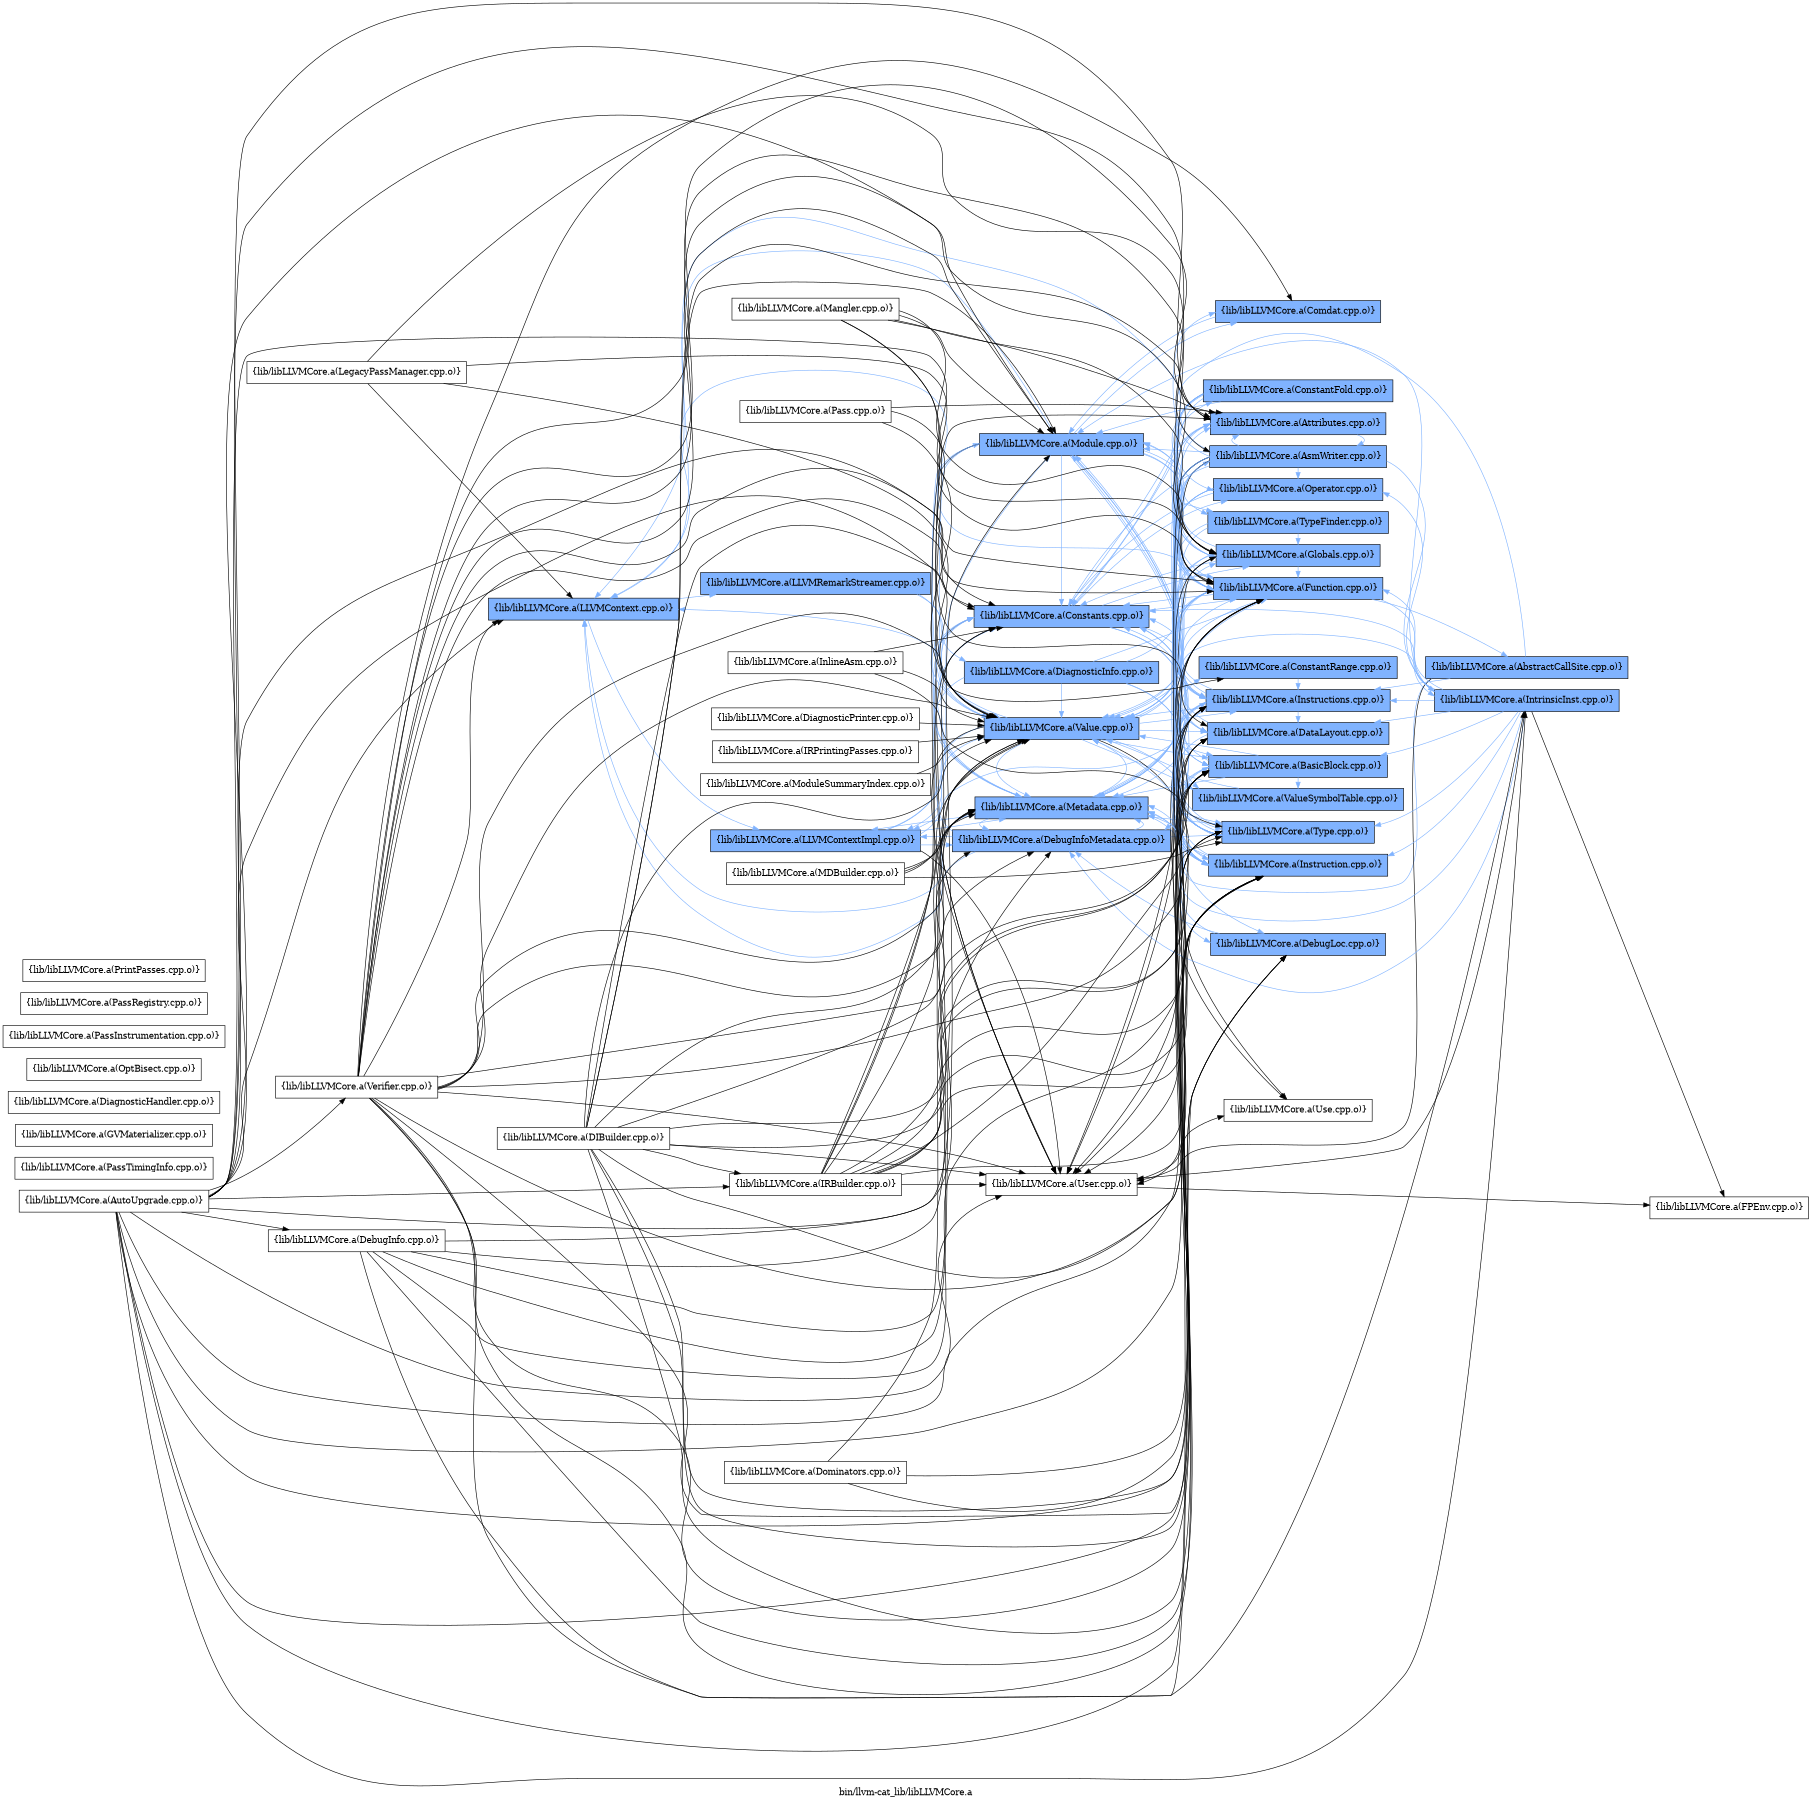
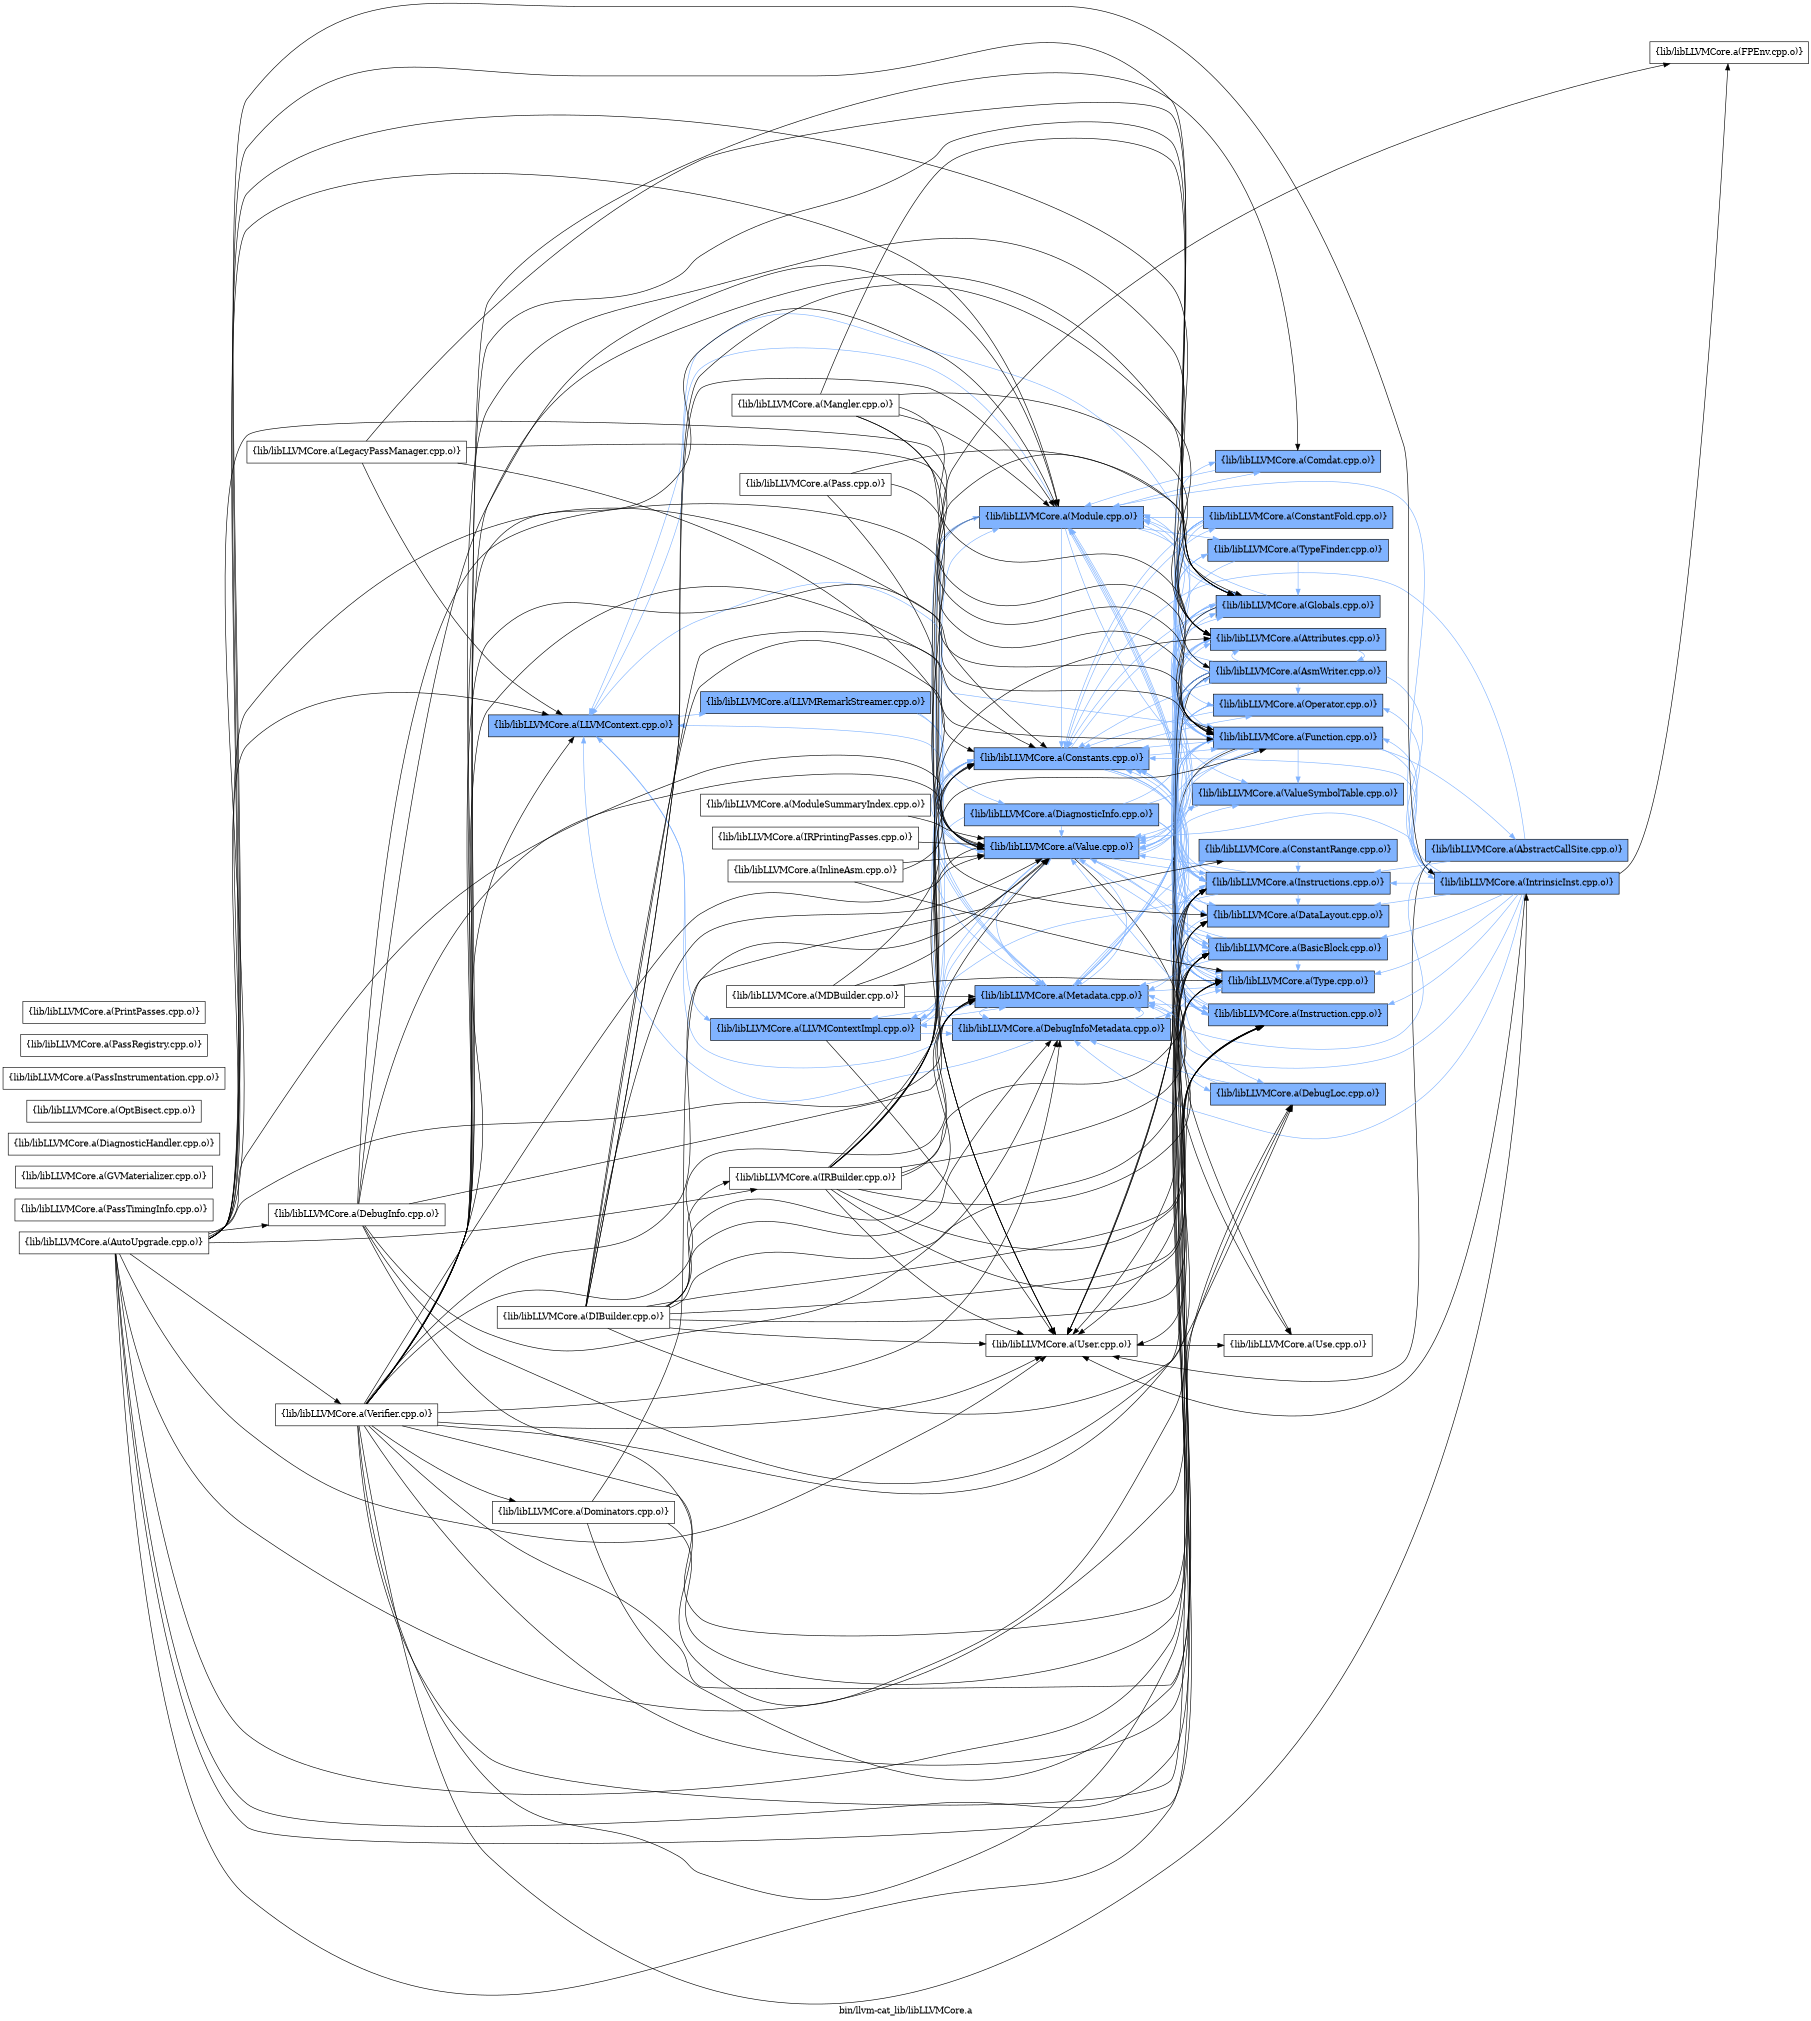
node "{lib/libLLVMCore.a(DiagnosticPrinter.cpp.o)}": removed
edge "{lib/libLLVMCore.a(User.cpp.o)}" -> "{lib/libLLVMCore.a(FPEnv.cpp.o)}": now "{lib/libLLVMCore.a(IRBuilder.cpp.o)}" -> "{lib/libLLVMCore.a(FPEnv.cpp.o)}"
edge "{lib/libLLVMCore.a(Verifier.cpp.o)}" -> "{lib/libLLVMCore.a(Dominators.cpp.o)}": added
